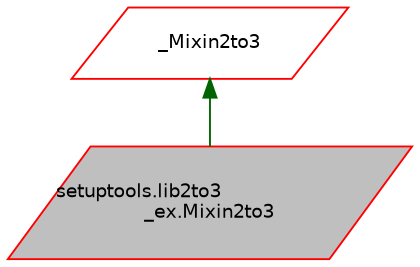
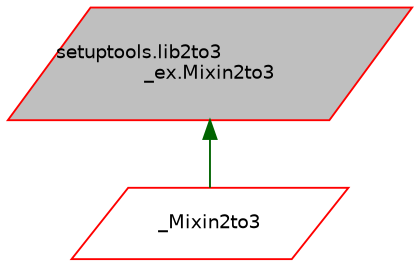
edge "setuptools.lib2to3 _ex.Mixin2to3" -> "_Mixin2to3": reversed
